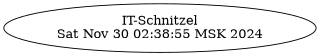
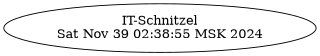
node "IT-Schnitzel Sat Nov 30 02:38:55 MSK 2024": label "IT-Schnitzel Sat Nov 30 02:38:55 MSK 2024" -> "IT-Schnitzel Sat Nov 39 02:38:55 MSK 2024"
